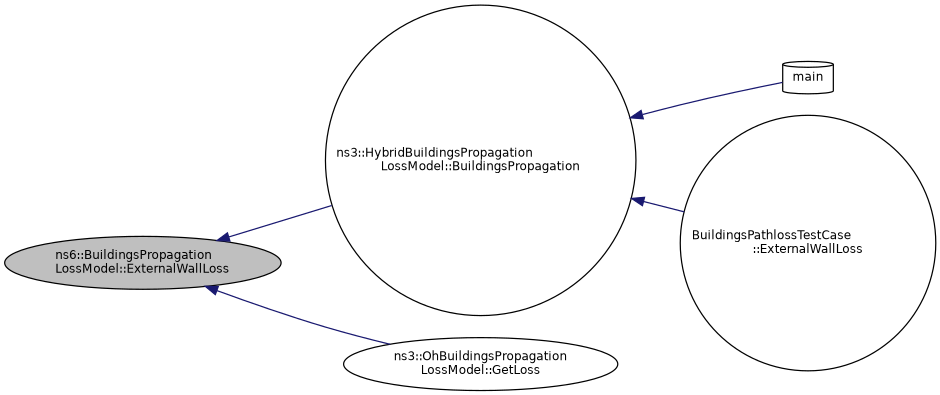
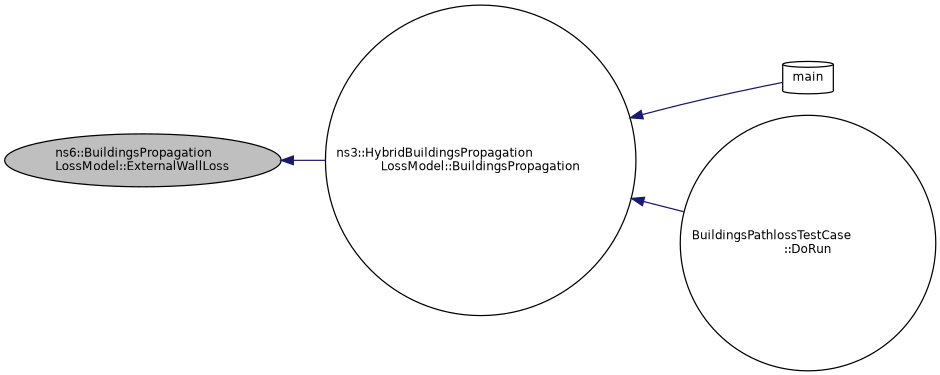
node "BuildingsPathlossTestCase ::ExternalWallLoss": label "BuildingsPathlossTestCase ::ExternalWallLoss" -> "BuildingsPathlossTestCase ::DoRun"
node "ns3::OhBuildingsPropagation LossModel::GetLoss": removed
